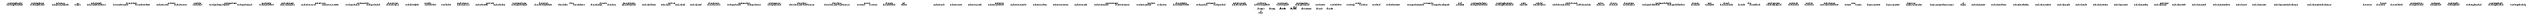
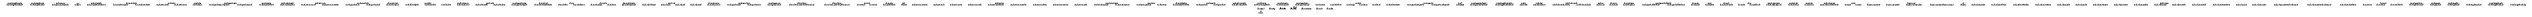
node "DBIx::Class::ResultSource::_resolve_condition": added
node "DBIx::Class::Storage::DBI::_arm_global_destructor": added
